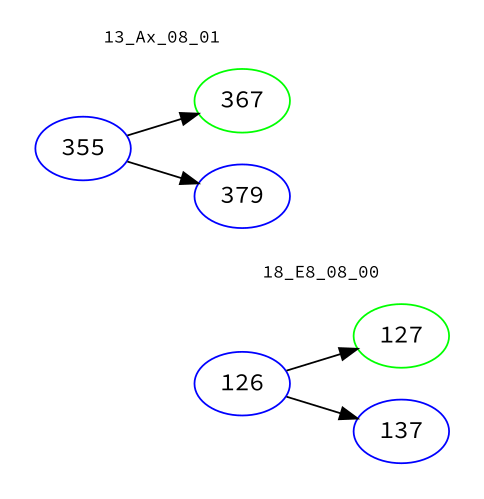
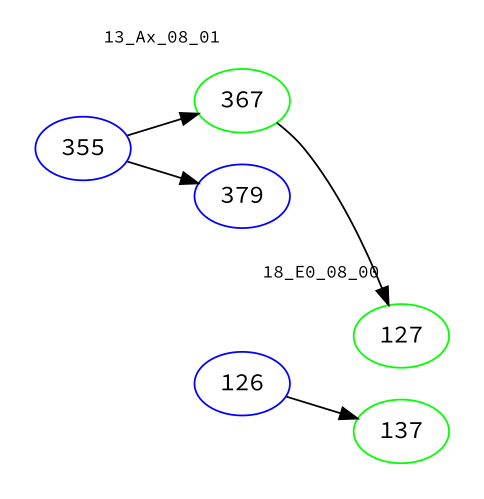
cluster "18_E8_08_00": label "18_E8_08_00" -> "18_E0_08_00"
edge "126" -> "127": now "367" -> "127"
node "137": color blue -> green
